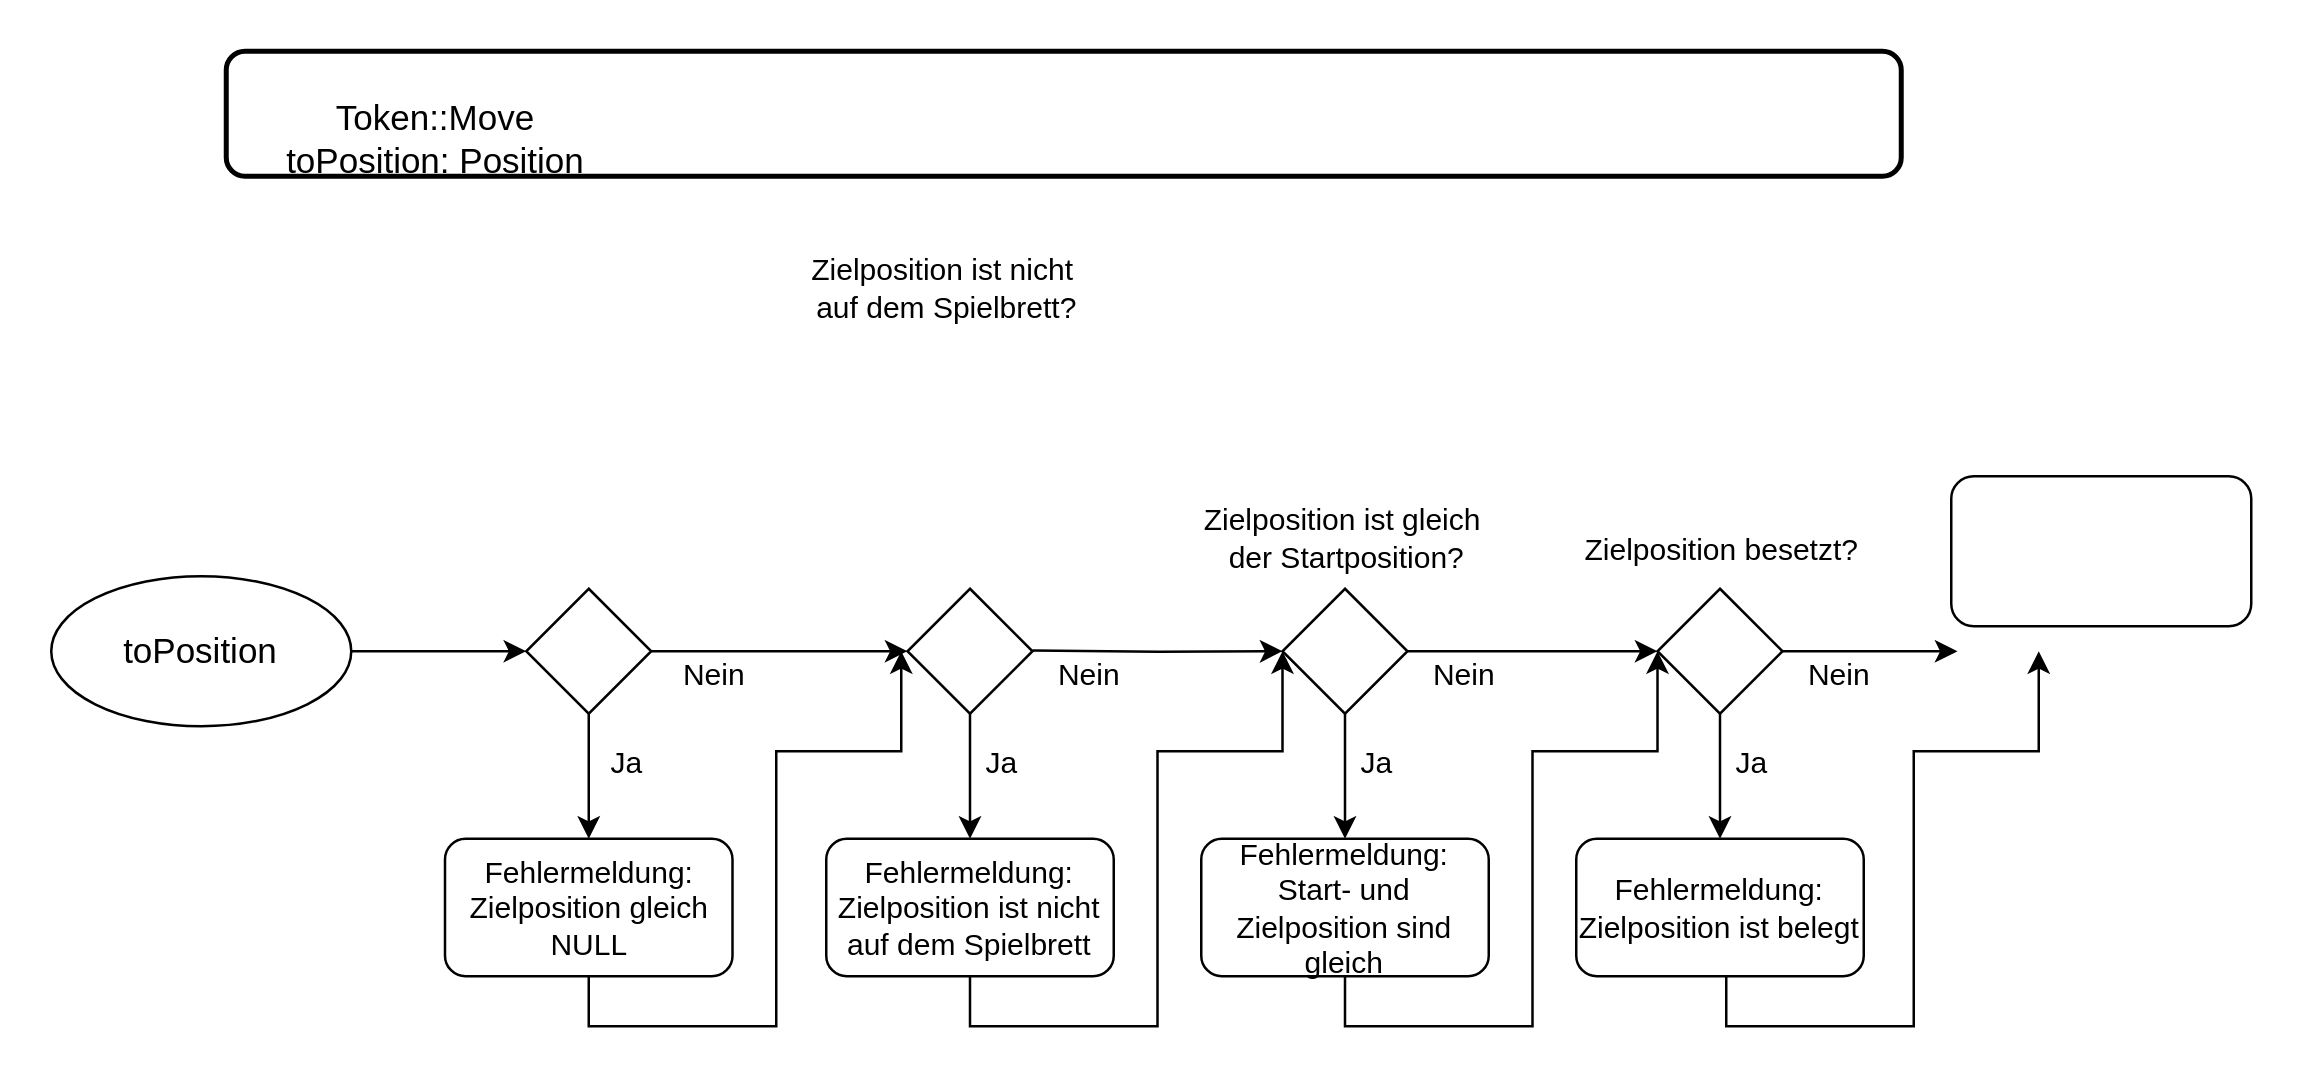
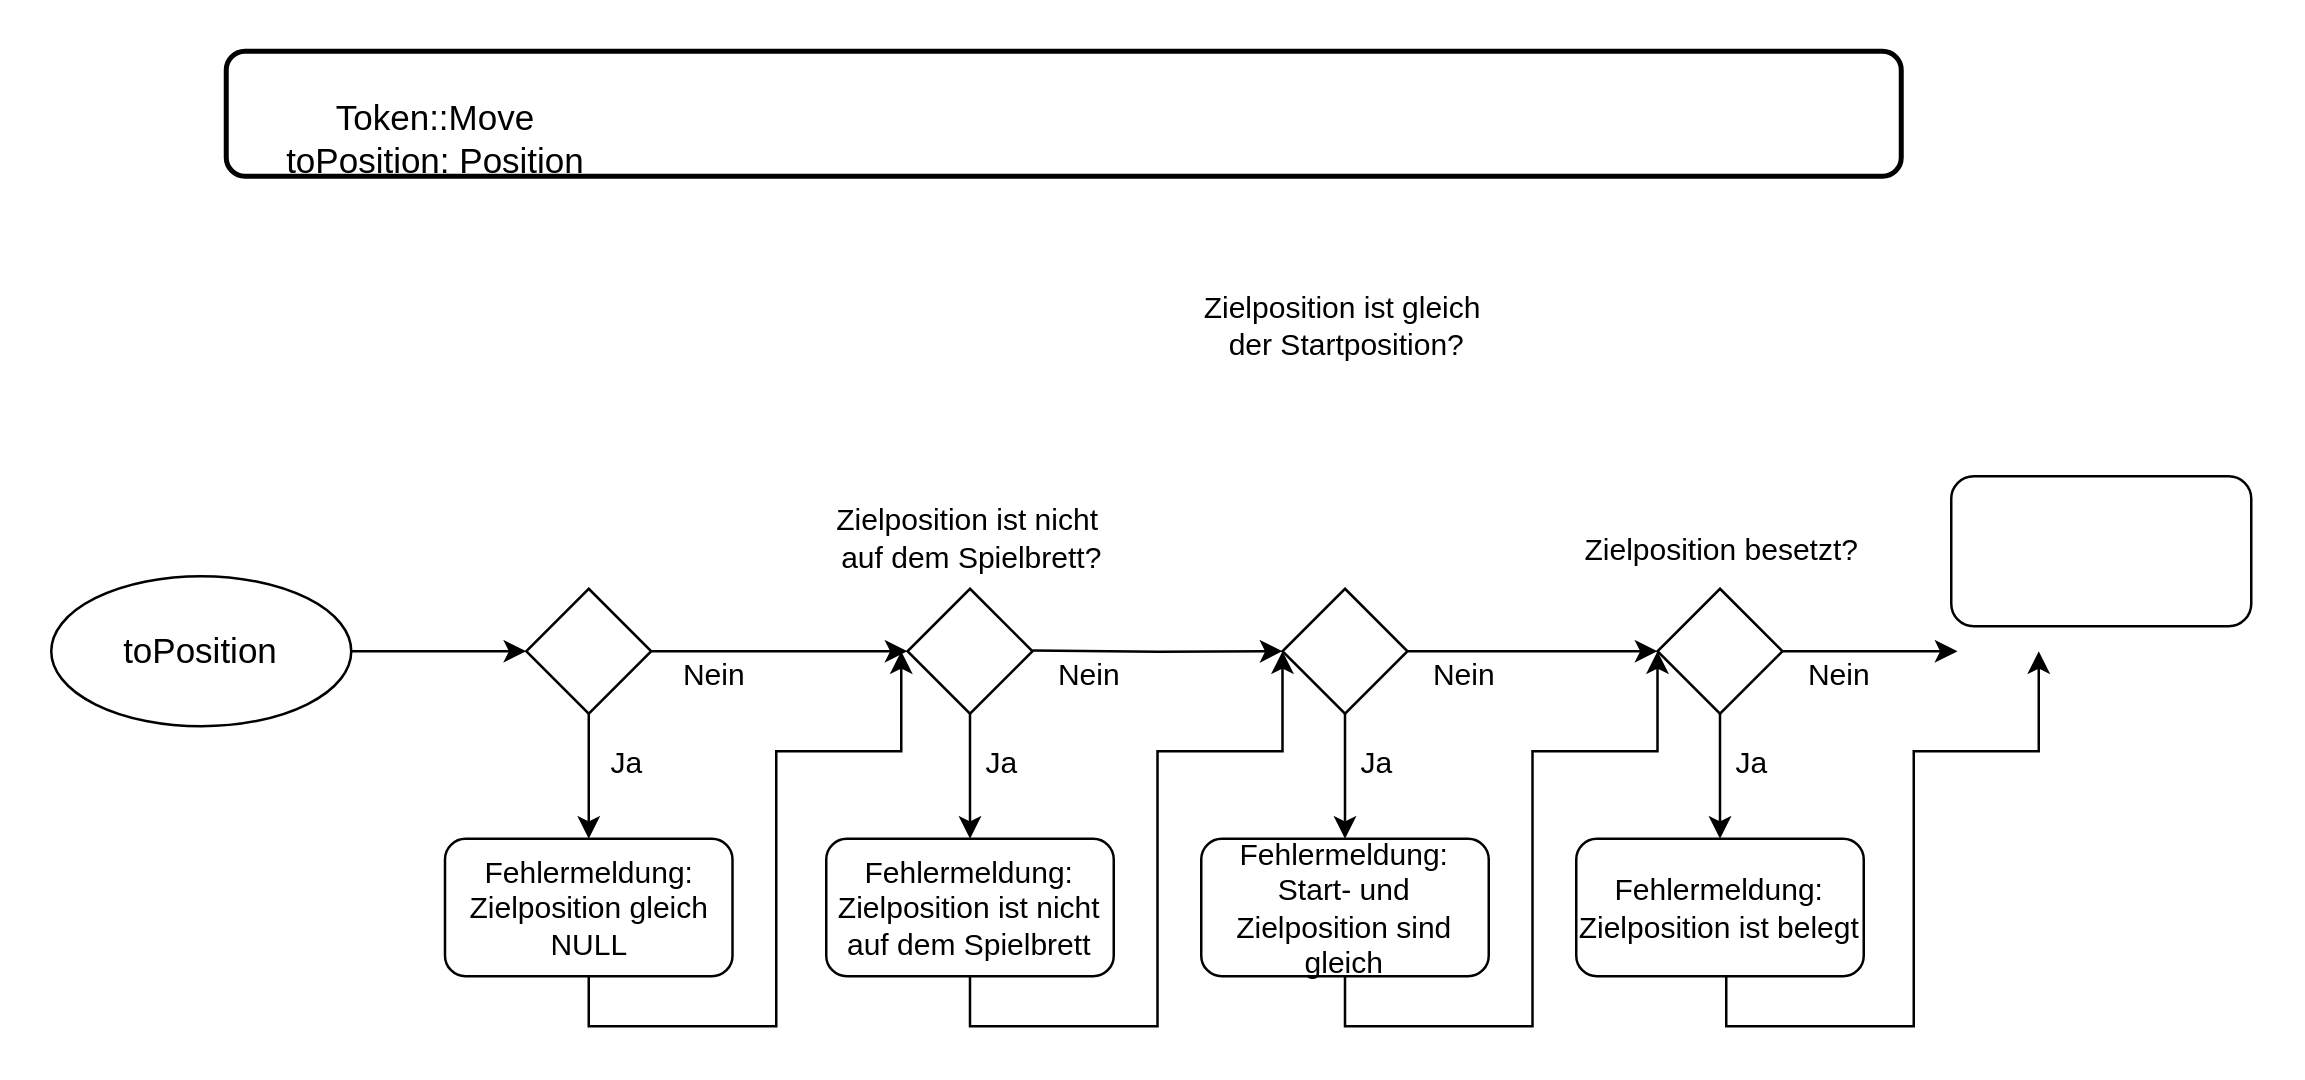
node "Zielposition ist nicht auf dem Spielbrett?": moved (945, 289) -> (970, 539)
node "Zielposition ist gleich der Startposition?": moved (1345, 539) -> (1345, 326)
